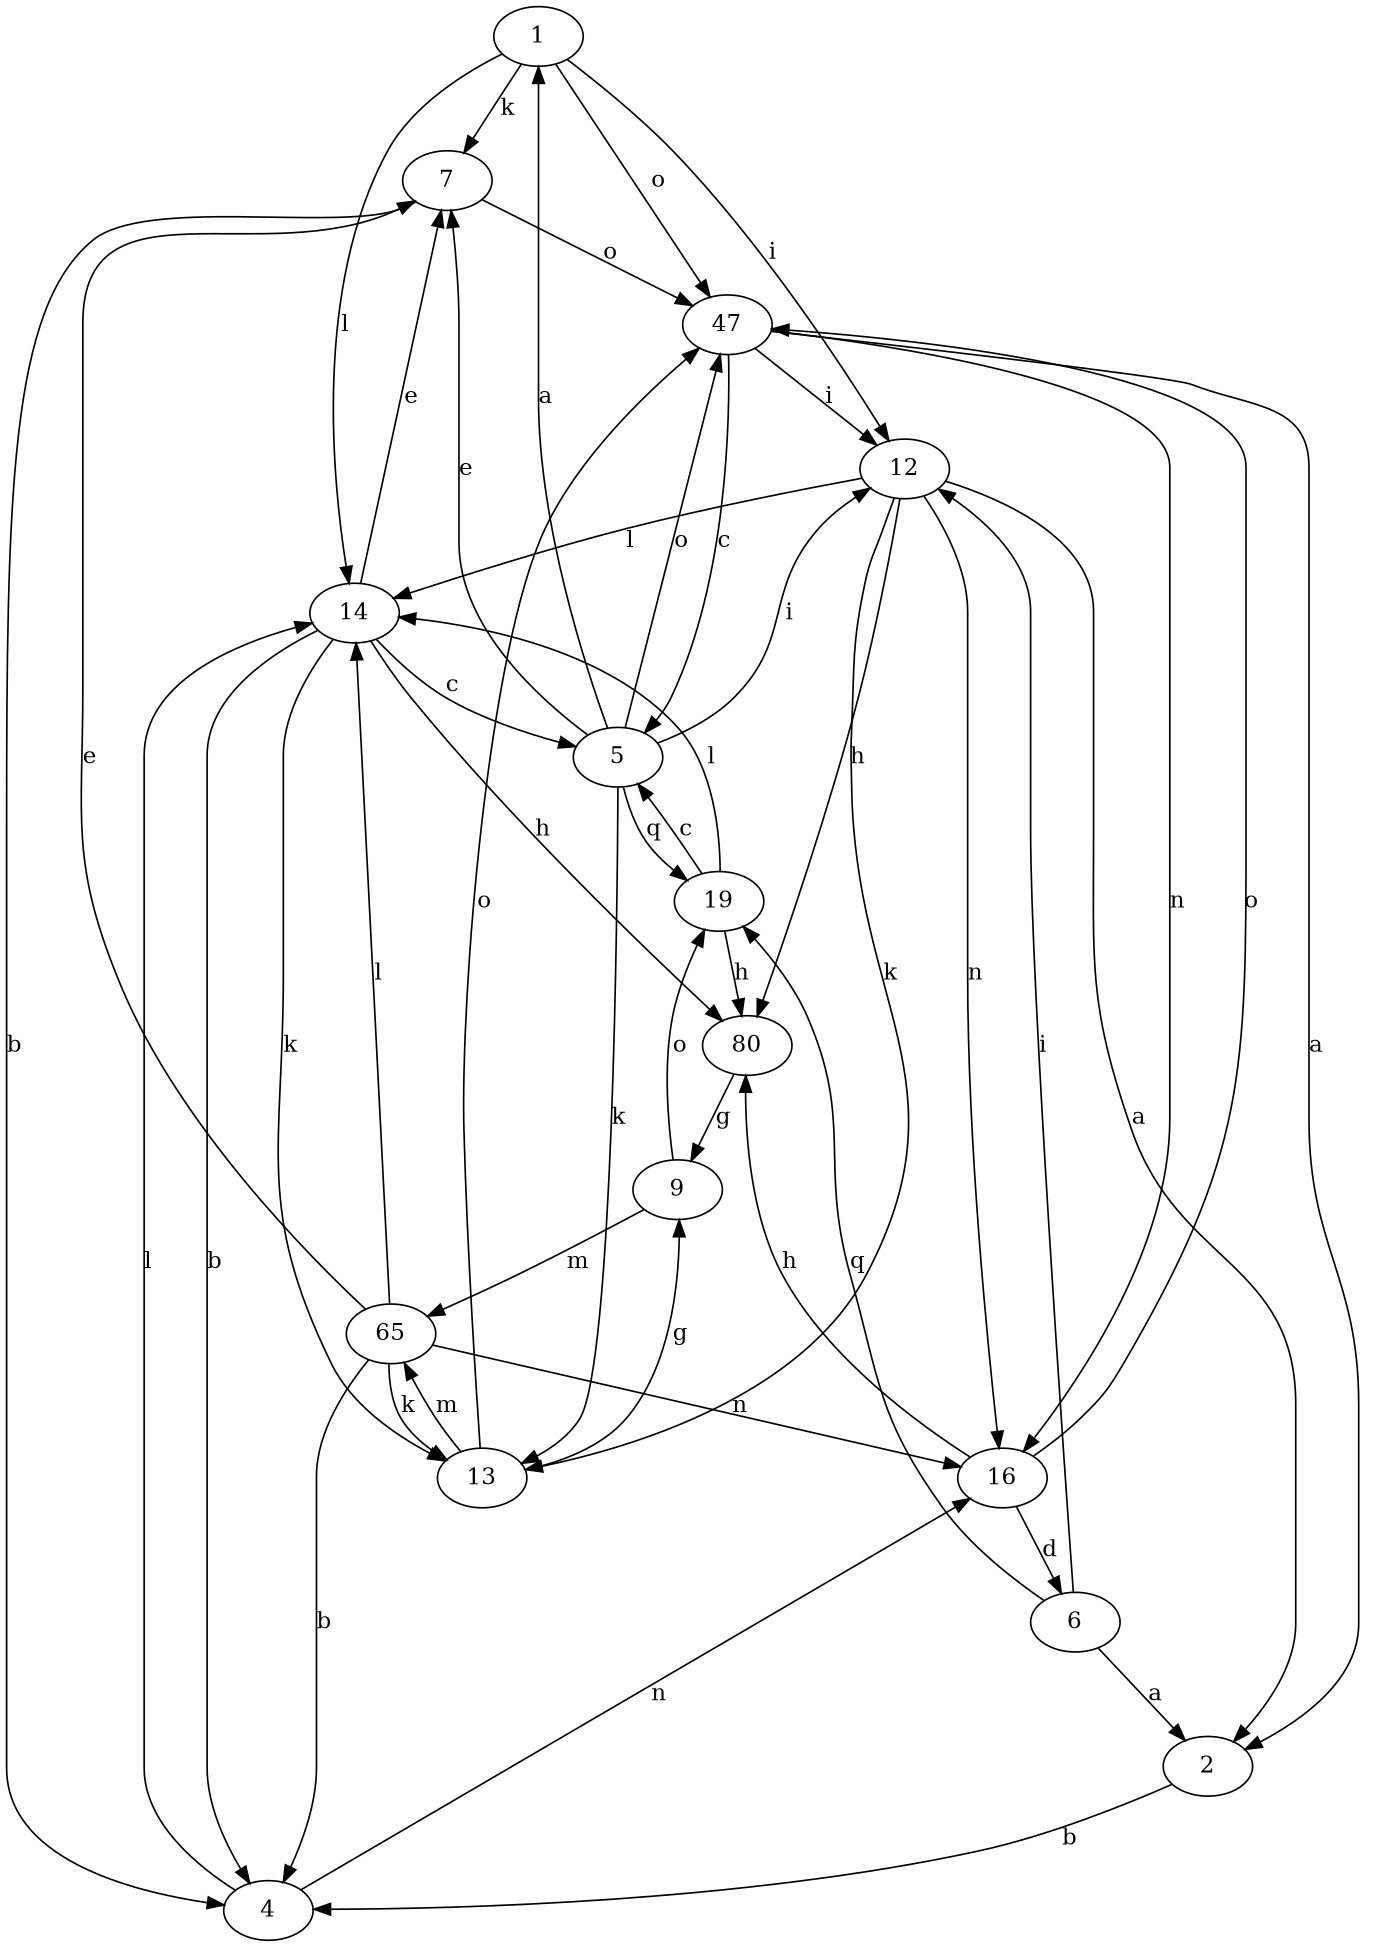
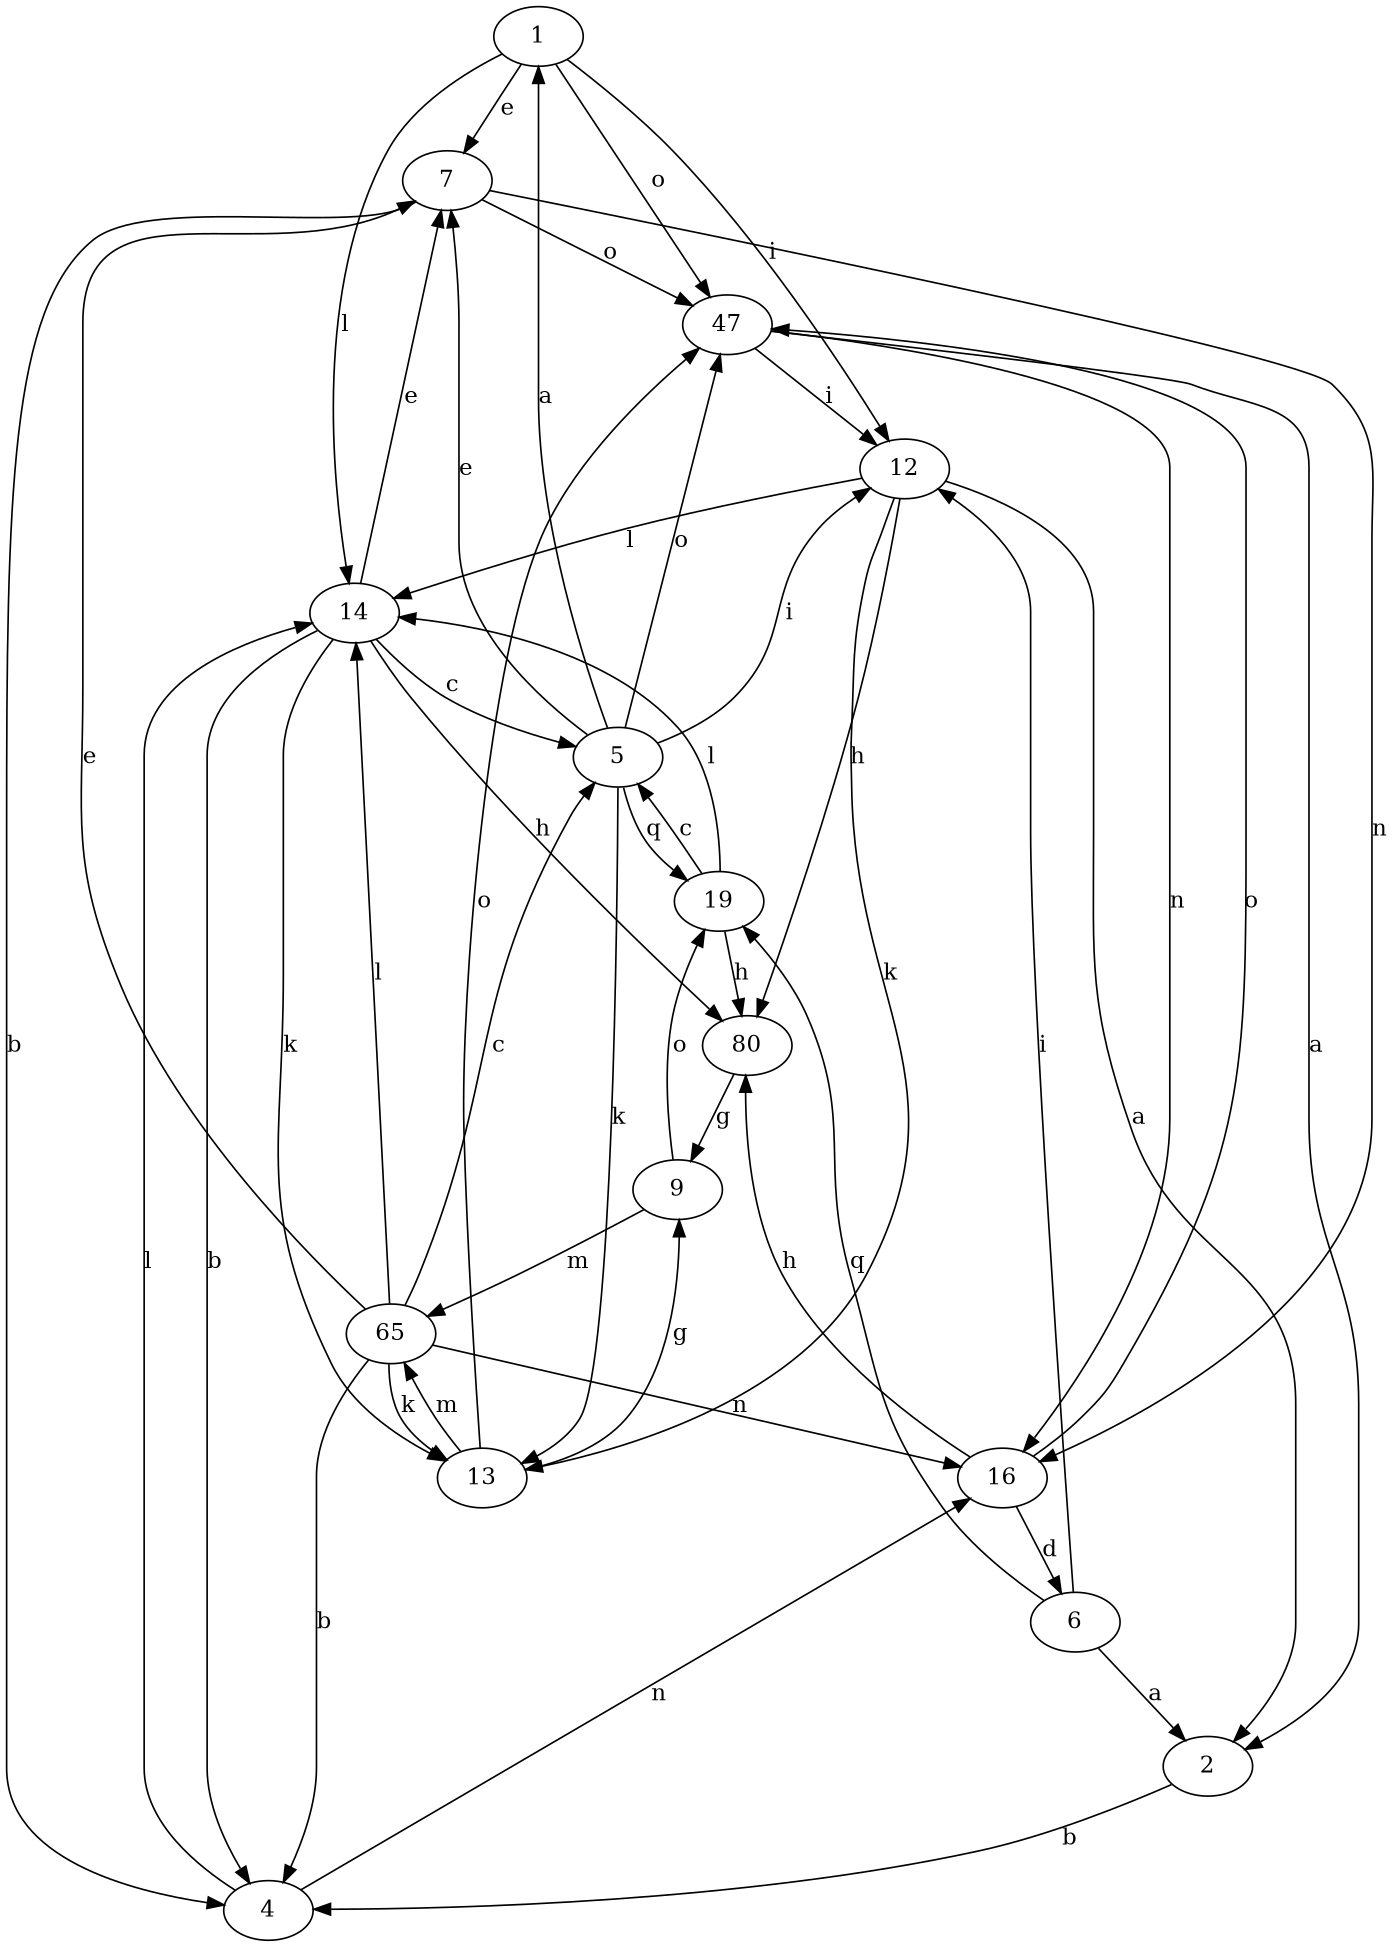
edge "1" -> "7": label "k" -> "e"
edge "47" -> "5": now "65" -> "5"
edge "12" -> "16": now "7" -> "16"
